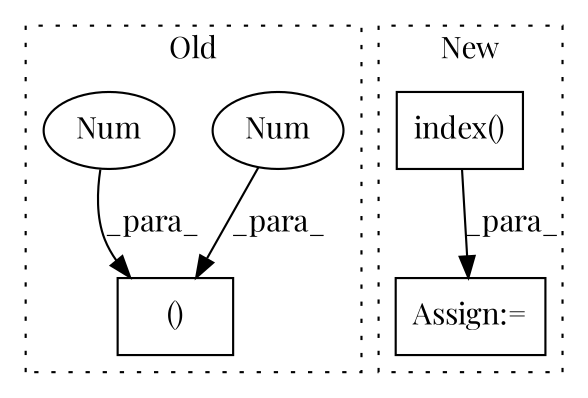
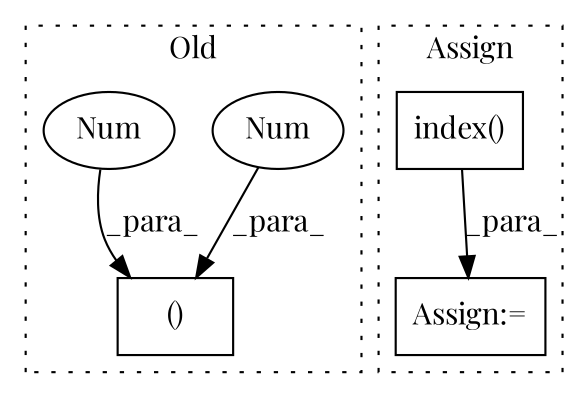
cluster "New": label "New" -> "Assign"
